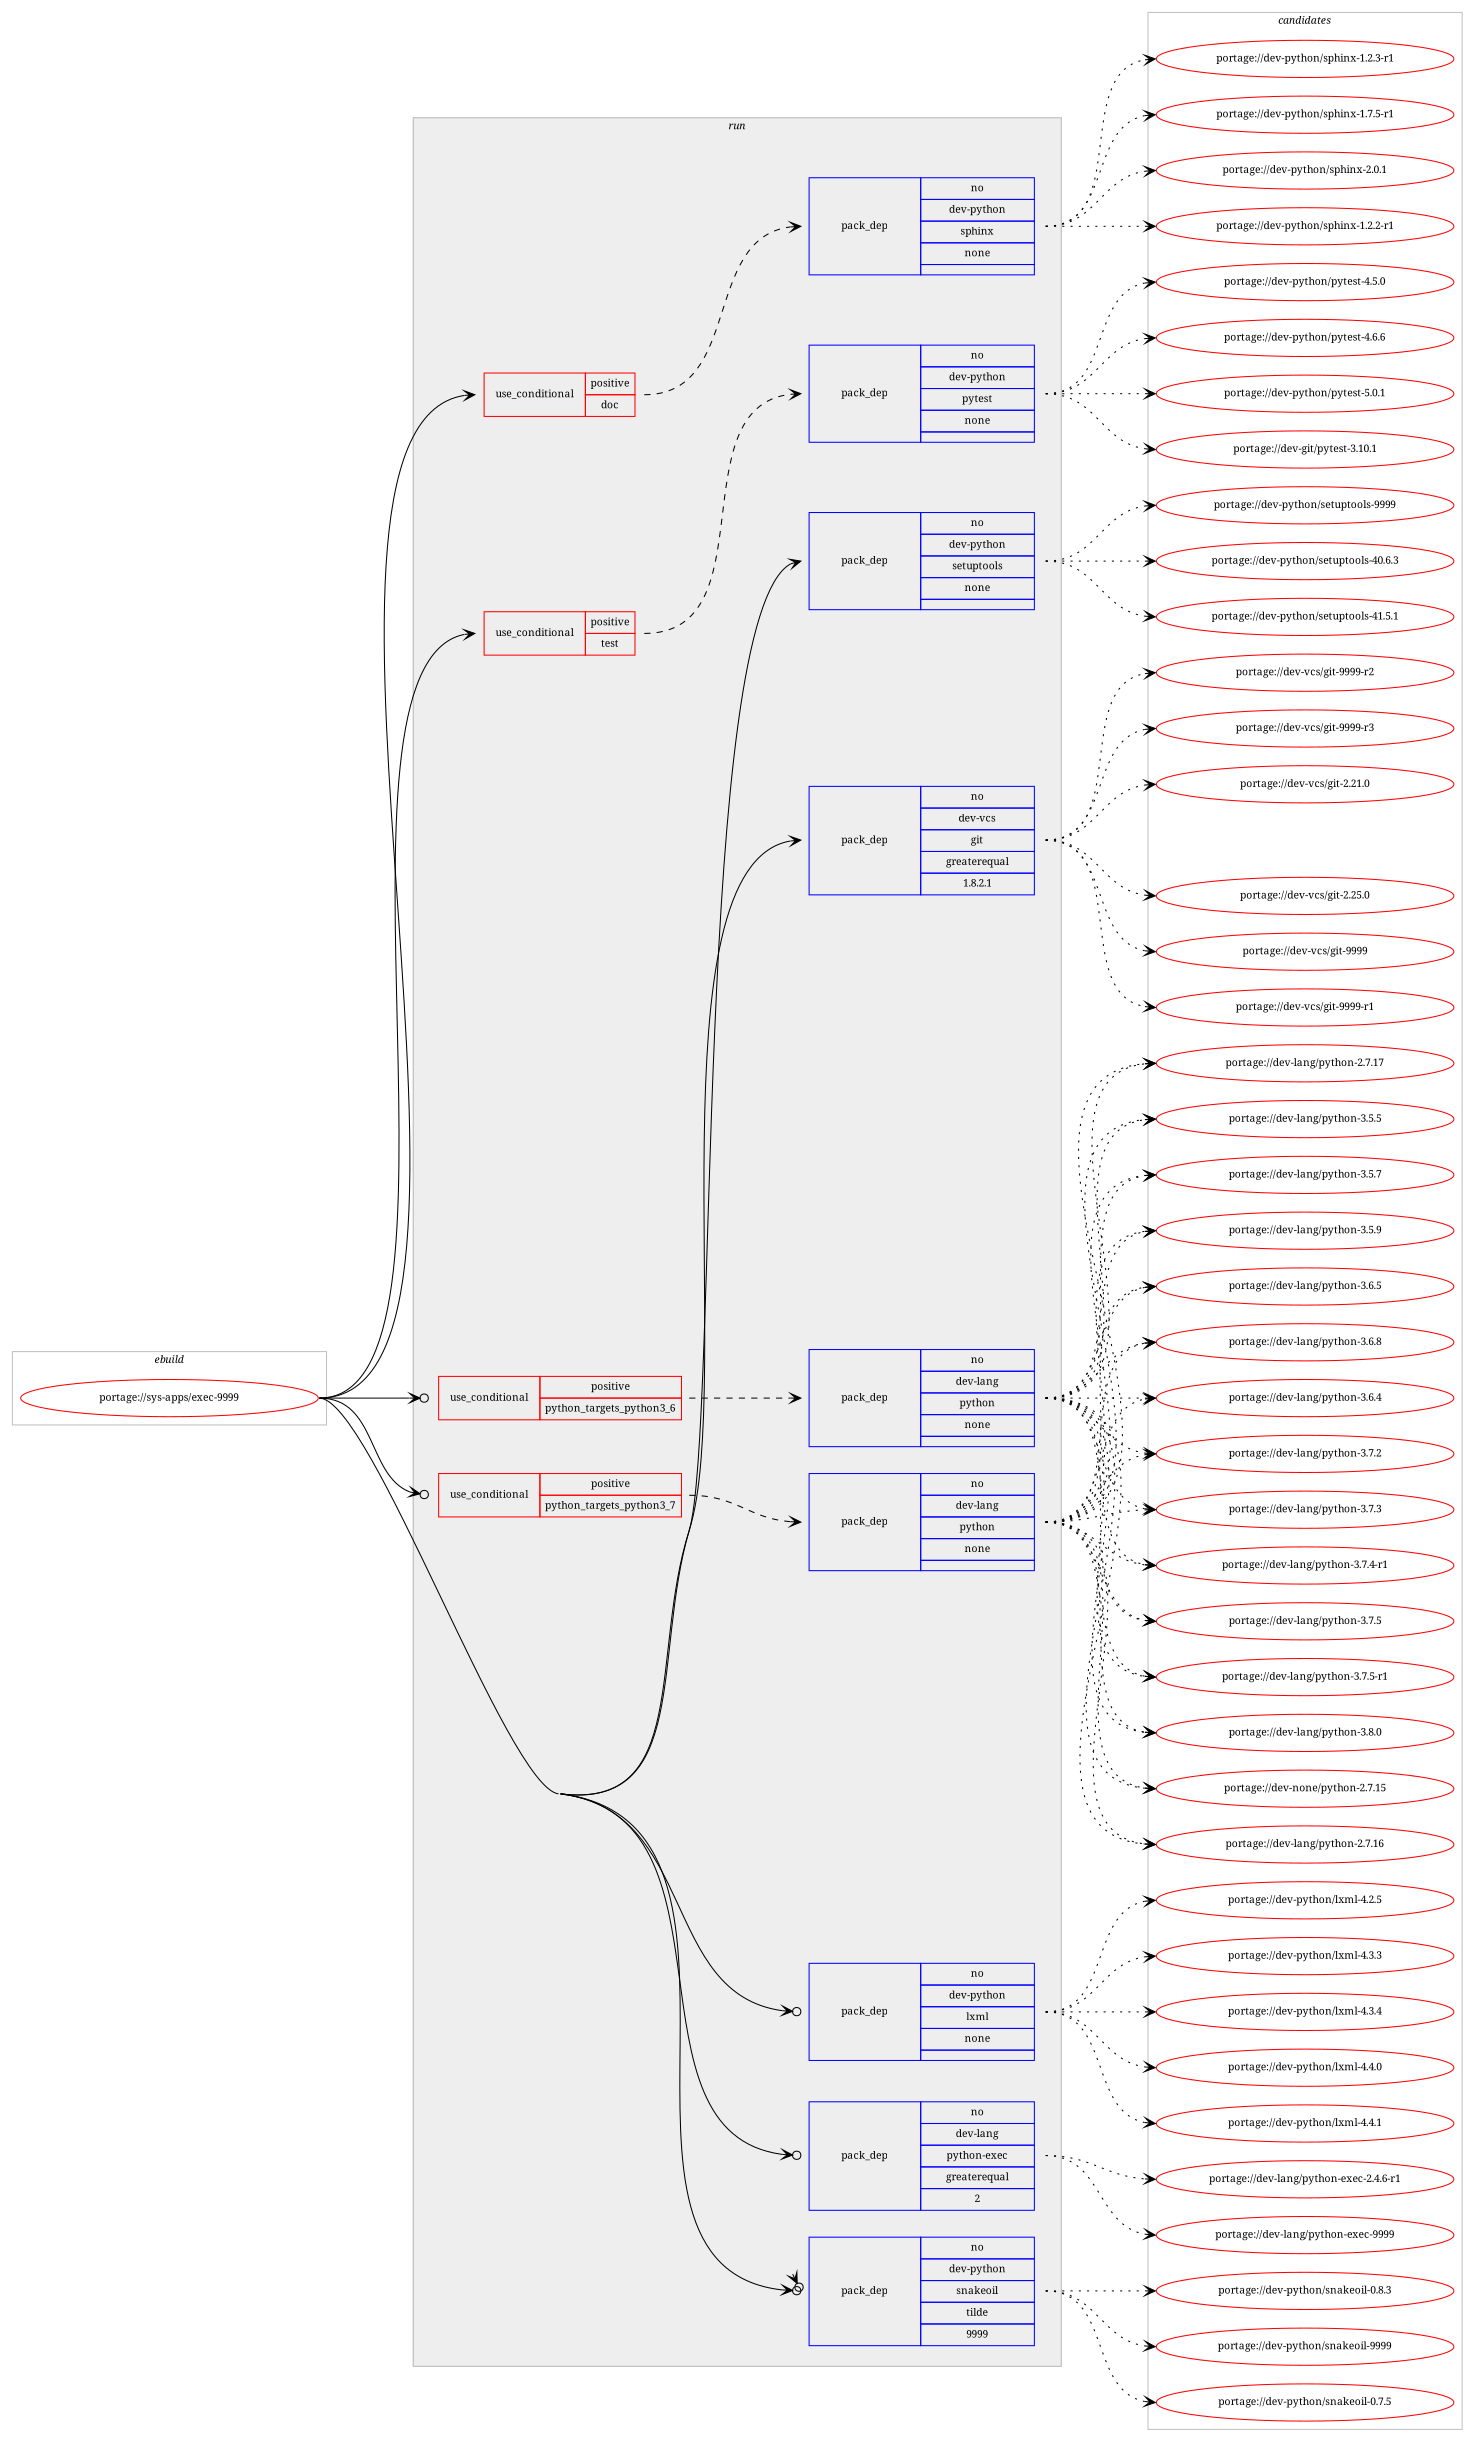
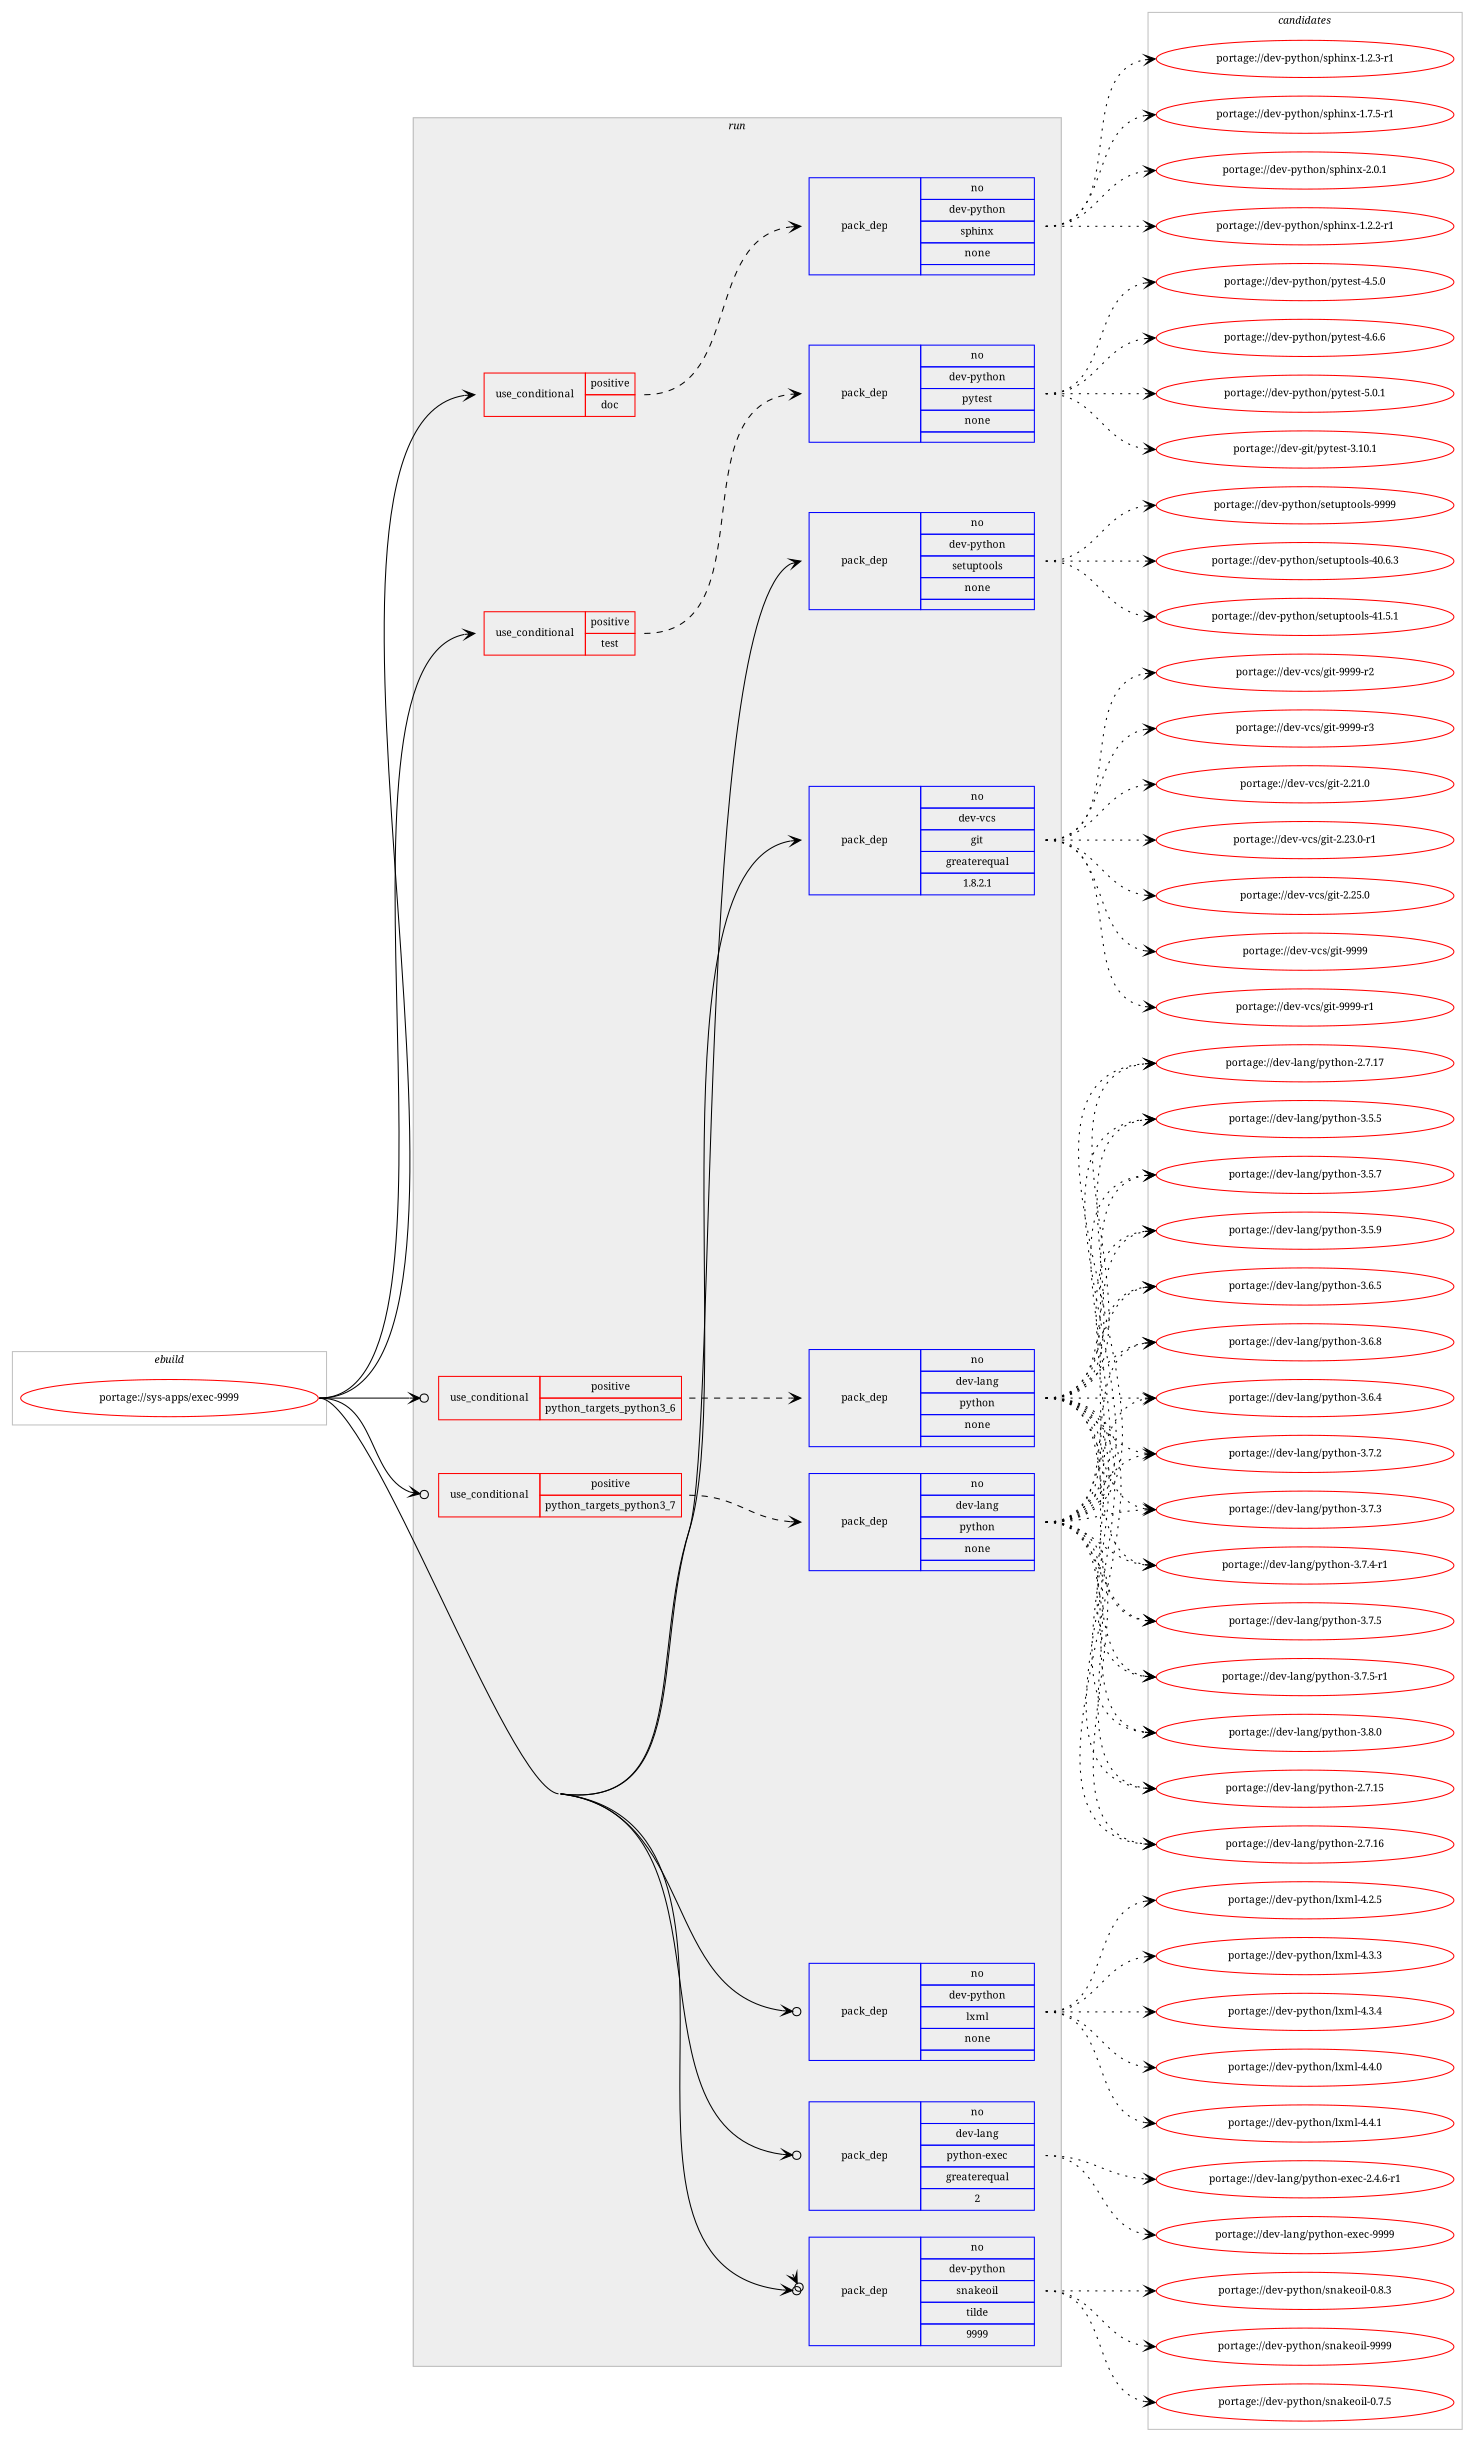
node "portage://dev-vcs/git-2.23.0-r1": added
node "portage://dev-none/python-2.7.15": label "portage://dev-none/python-2.7.15" -> "portage://dev-lang/python-2.7.15"
